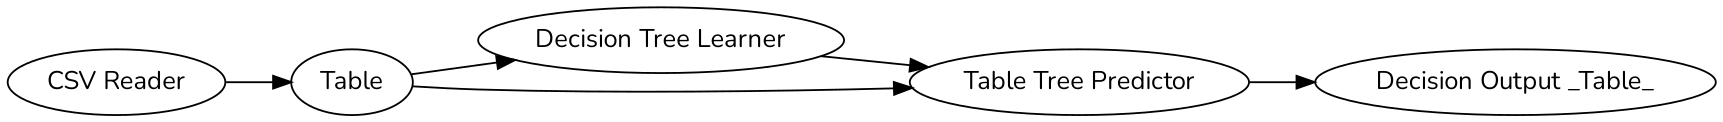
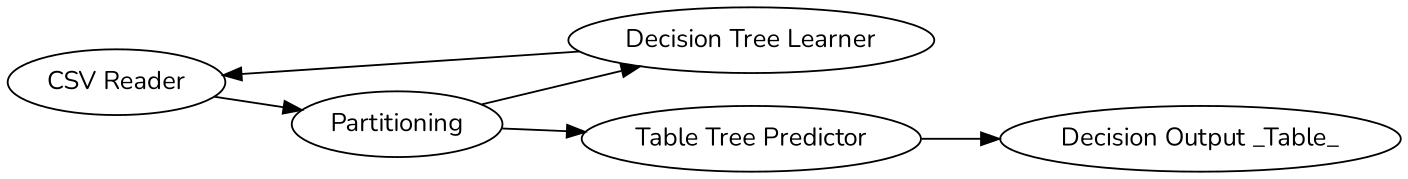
edge "Decision Tree Learner" -> "Table Tree Predictor": now "Decision Tree Learner" -> "CSV Reader"
node "Table": label "Table" -> "Partitioning"
